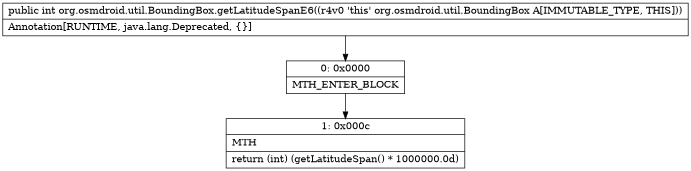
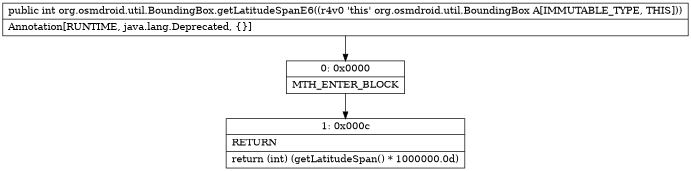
node "1: 0x000c": text "MTH" -> "RETURN"
